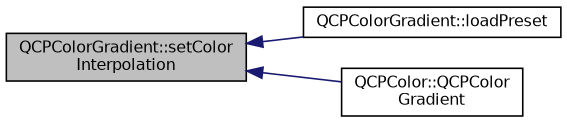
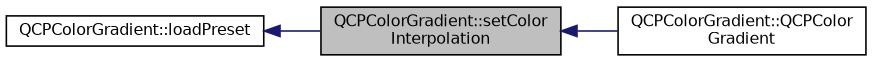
edge "QCPColorGradient::loadPreset" -> "QCPColorGradient::setColor Interpolation": reversed
node "QCPColor::QCPColor Gradient": label "QCPColor::QCPColor Gradient" -> "QCPColorGradient::QCPColor Gradient"
